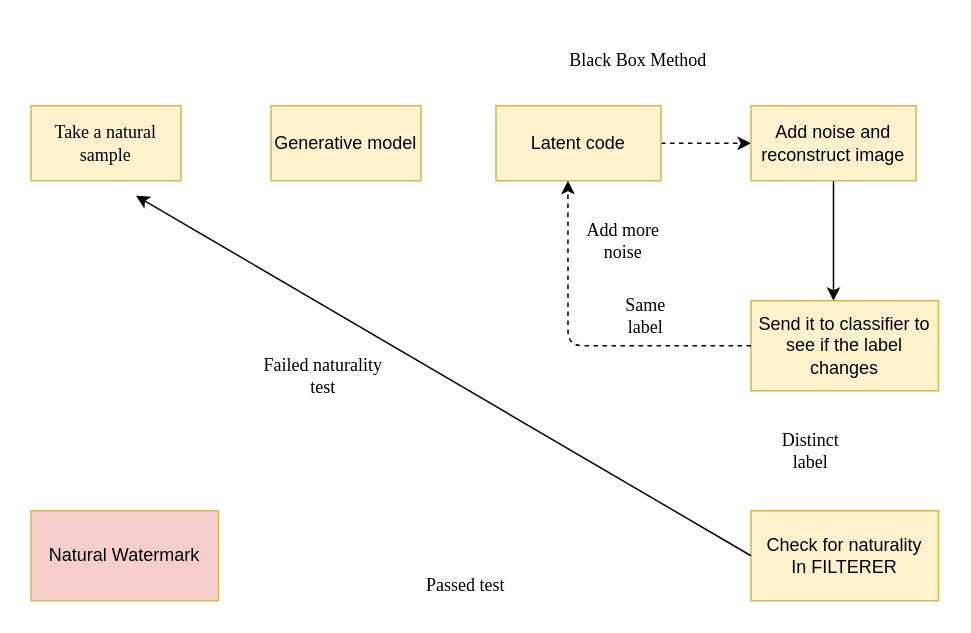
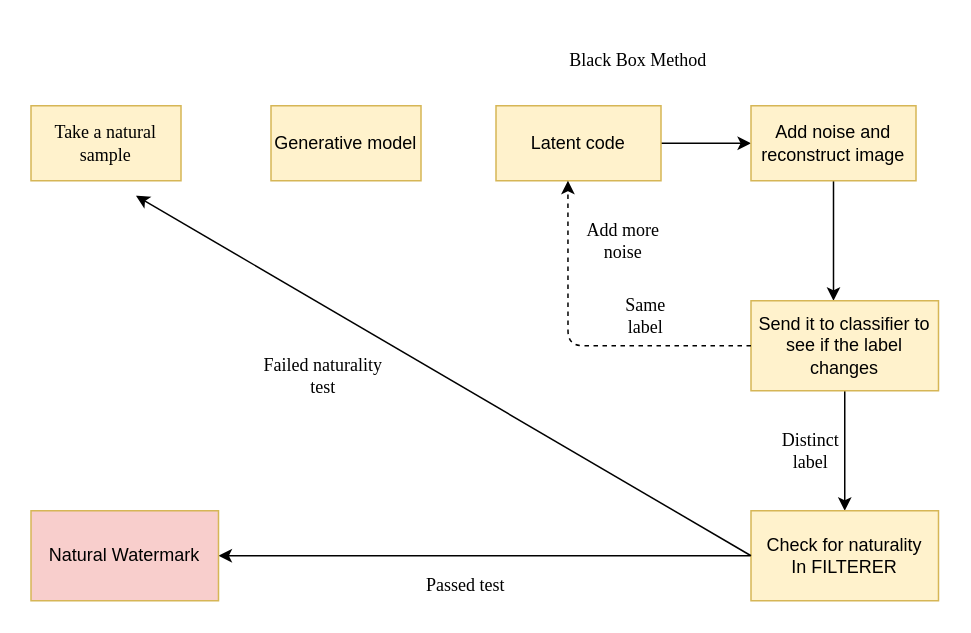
edge "Latent code" -> "Add noise and reconstruct image": style dashed -> solid
edge "Send it to classifier to see if the label changes" -> "Check for naturality In FILTERER": added
edge "Check for naturality In FILTERER" -> "Natural Watermark": added
